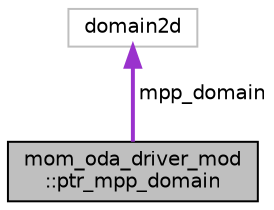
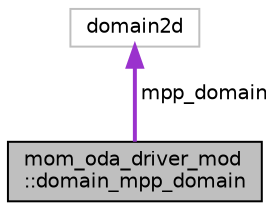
node "mom_oda_driver_mod ::ptr_mpp_domain": label "mom_oda_driver_mod ::ptr_mpp_domain" -> "mom_oda_driver_mod ::domain_mpp_domain"
